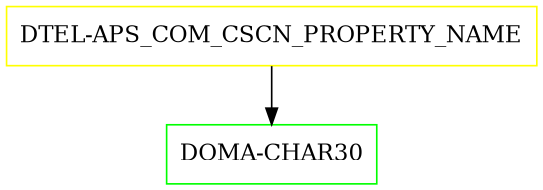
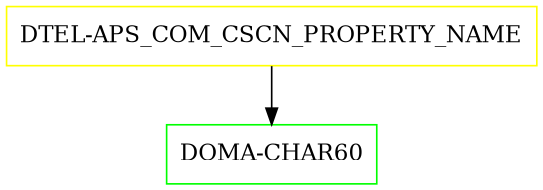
node "DOMA-CHAR30": label "DOMA-CHAR30" -> "DOMA-CHAR60"
